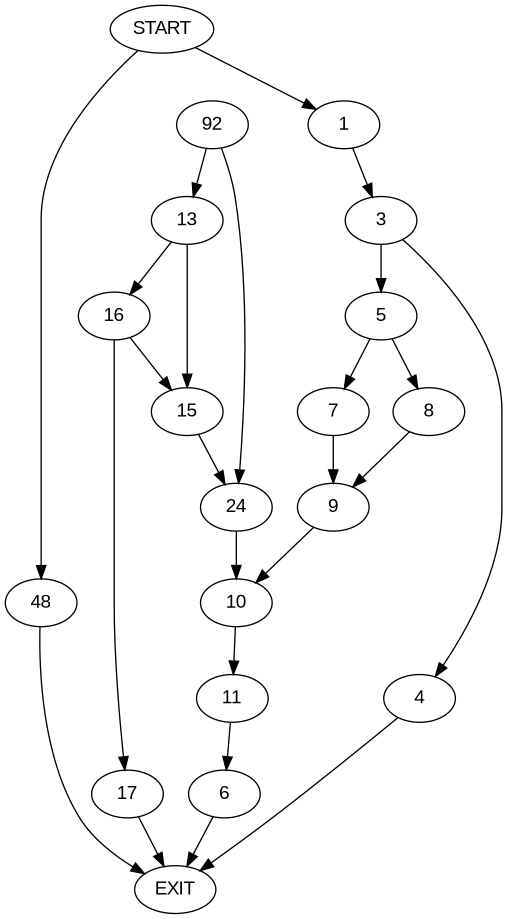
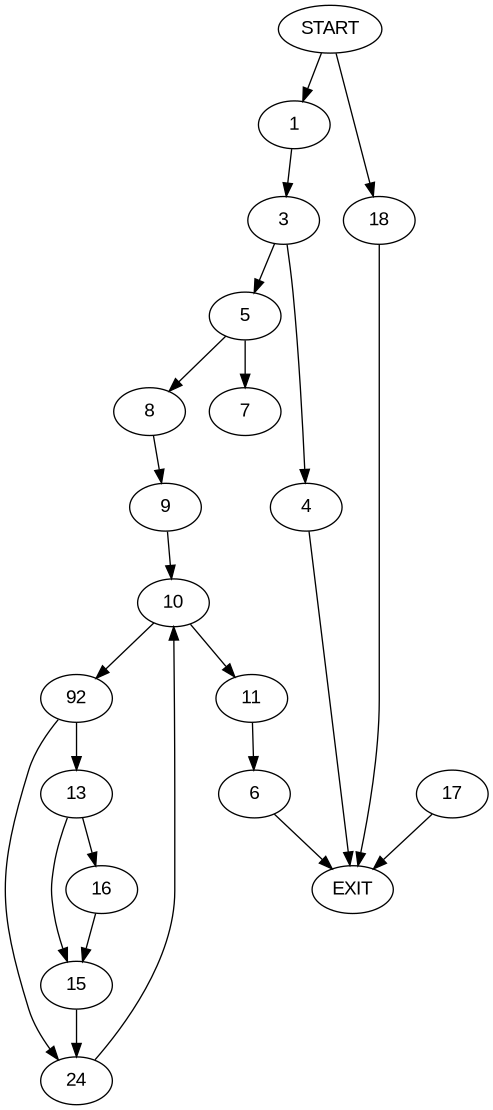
edge "7" -> "9": removed
edge "16" -> "17": removed
node "48": label "48" -> "18"
edge "10" -> "92": added
